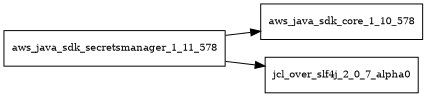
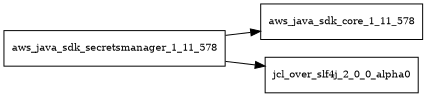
node "aws_java_sdk_core_1_10_578": label "aws_java_sdk_core_1_10_578" -> "aws_java_sdk_core_1_11_578"
node "jcl_over_slf4j_2_0_7_alpha0": label "jcl_over_slf4j_2_0_7_alpha0" -> "jcl_over_slf4j_2_0_0_alpha0"
